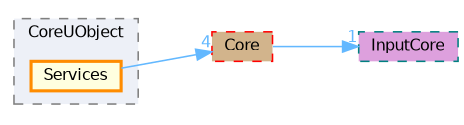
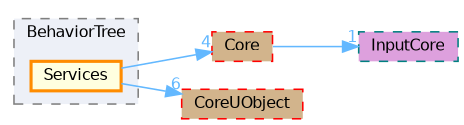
cluster "CoreUObject": label "CoreUObject" -> "BehaviorTree"
node "CoreUObject": added
